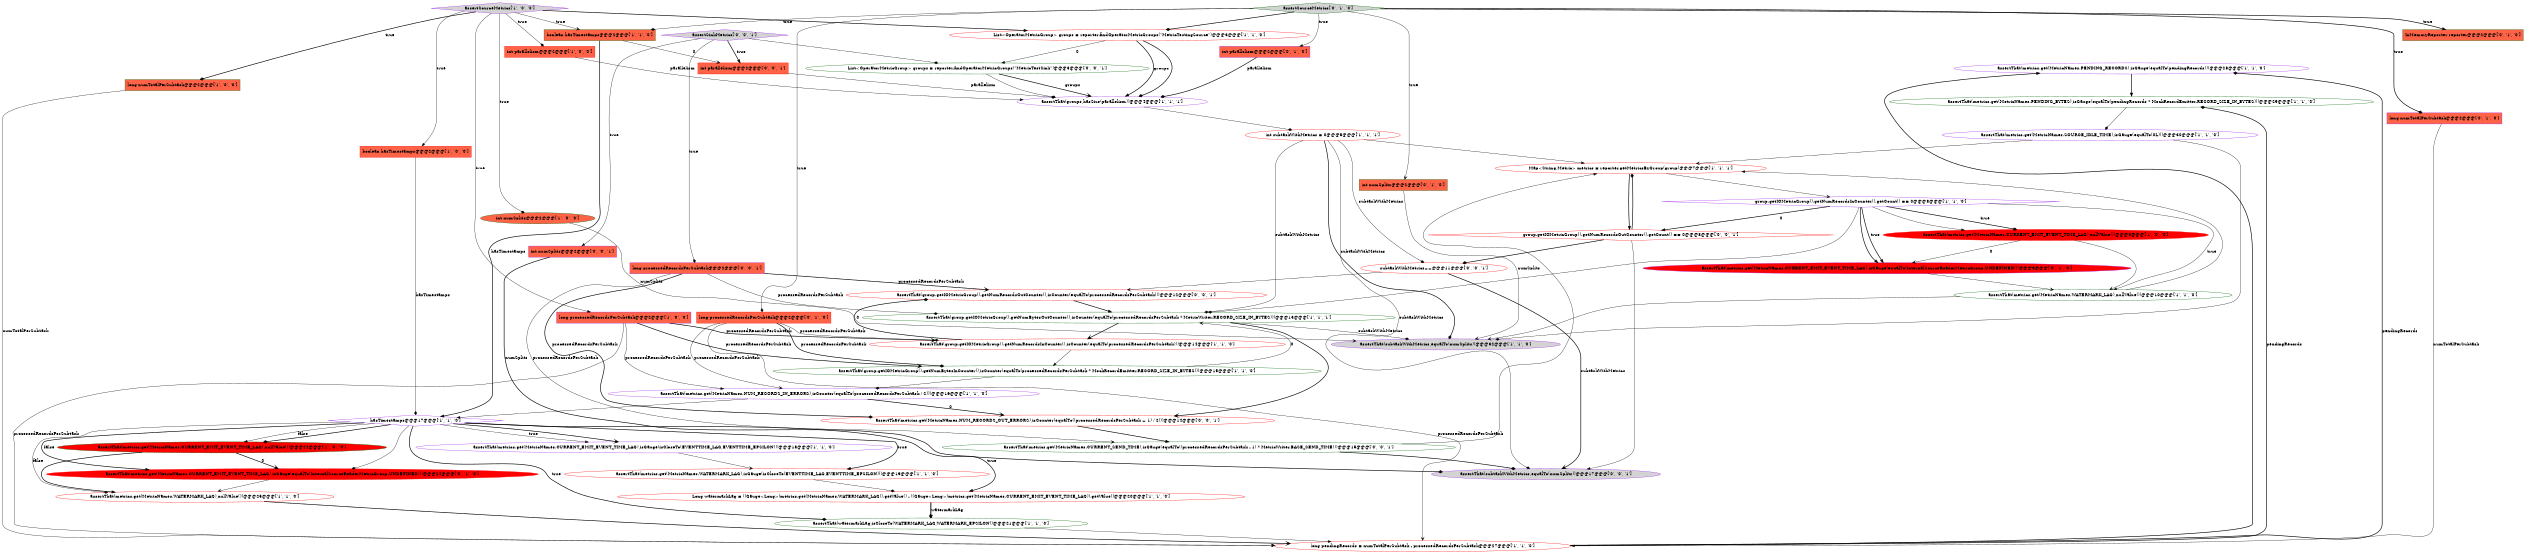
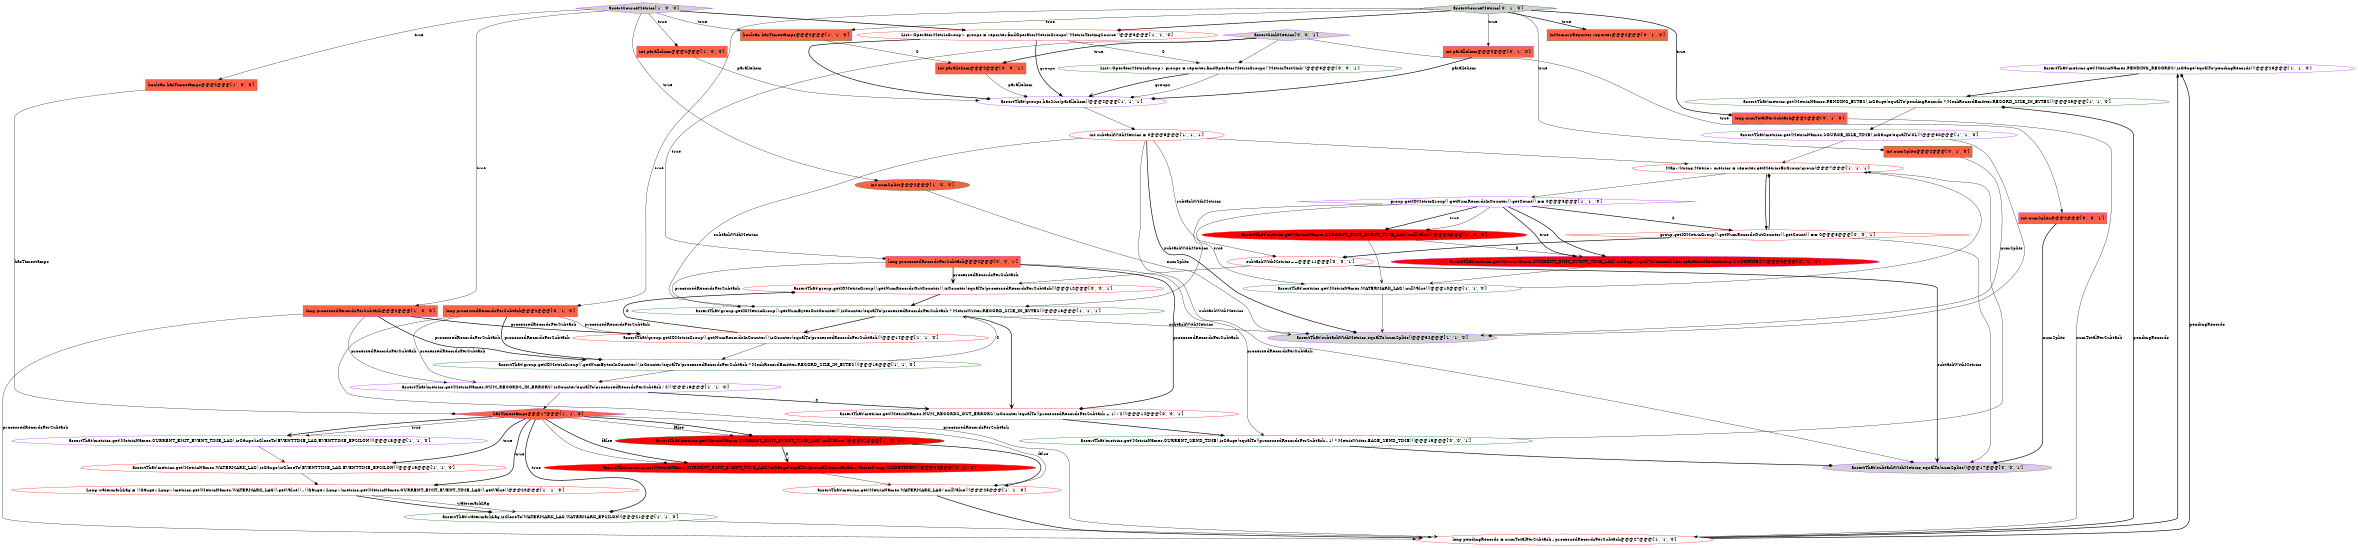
edge "assertSourceMetrics['0', '1', '0']" -> "int numSplits@@@2@@@['0', '1', '0']": arrowhead vee -> diamond
node "long numTotalPerSubtask@@@2@@@['1', '0', '0']": removed
edge "boolean hasTimestamps@@@2@@@['1', '1', '0']" -> "hasTimestamps@@@17@@@['1', '1', '0']": removed, label "hasTimestamps"
node "hasTimestamps@@@17@@@['1', '1', '0']": fillcolor white -> tomato
